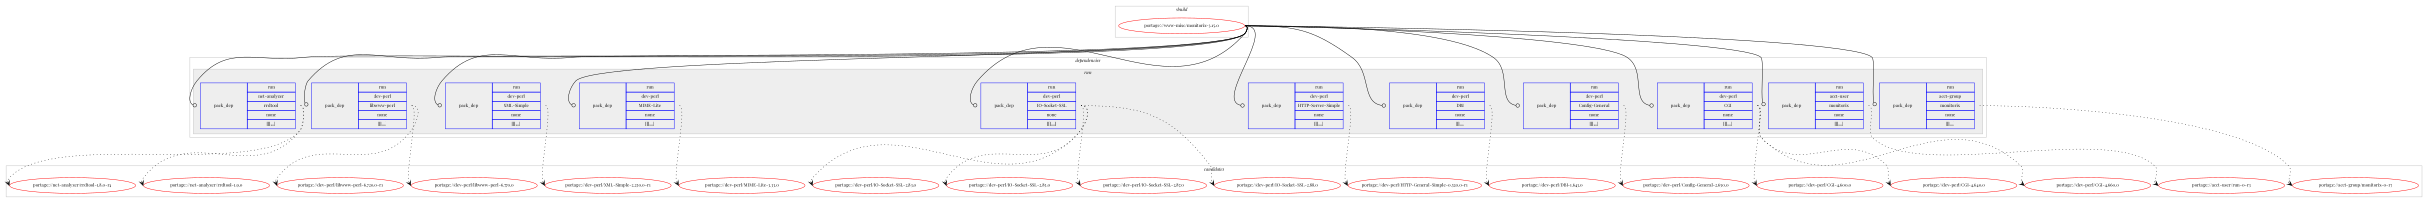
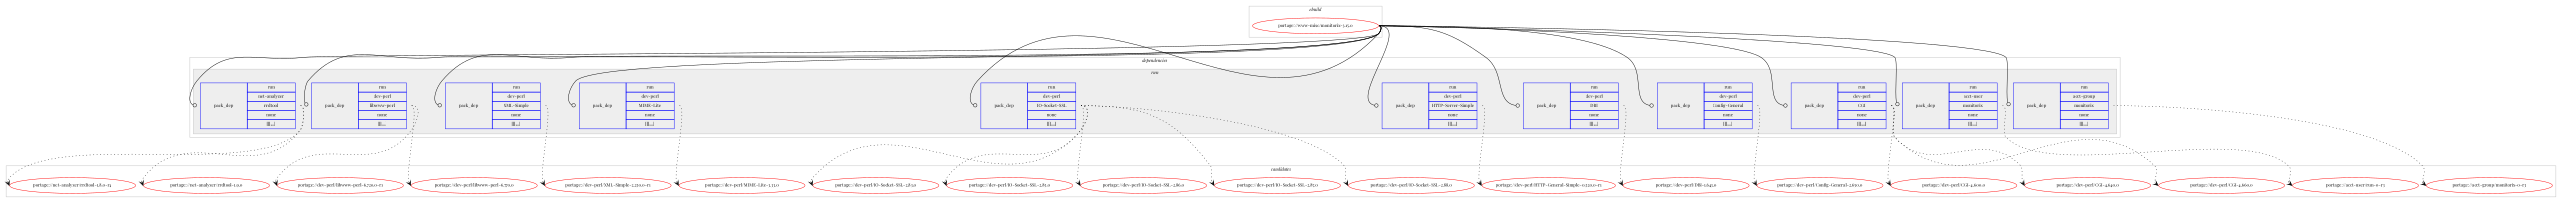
node "portage://dev-perl/IO-Socket-SSL-2.86.0": added
